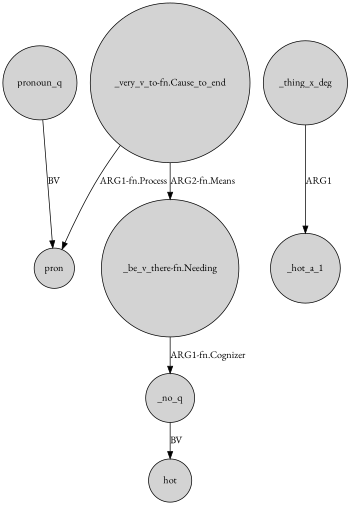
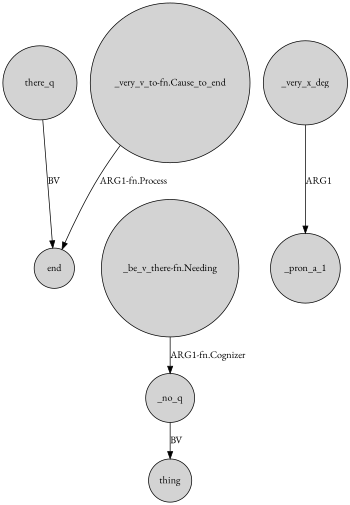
node "pronoun_q": label "pronoun_q" -> "there_q"
node "_thing_x_deg": label "_thing_x_deg" -> "_very_x_deg"
edge "_very_v_to-fn.Cause_to_end" -> "_be_v_there-fn.Needing": removed, label "ARG2-fn.Means"
node "pron": label "pron" -> "end"
node "_hot_a_1": label "_hot_a_1" -> "_pron_a_1"
node "hot": label "hot" -> "thing"
